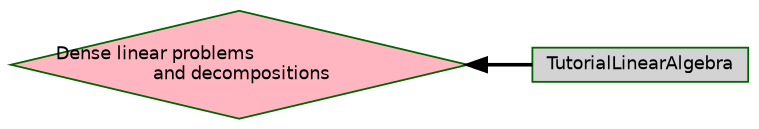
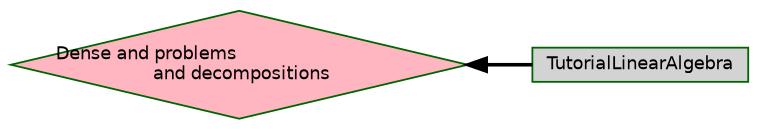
node "Dense linear problems and decompositions": label "Dense linear problems and decompositions" -> "Dense and problems and decompositions"
